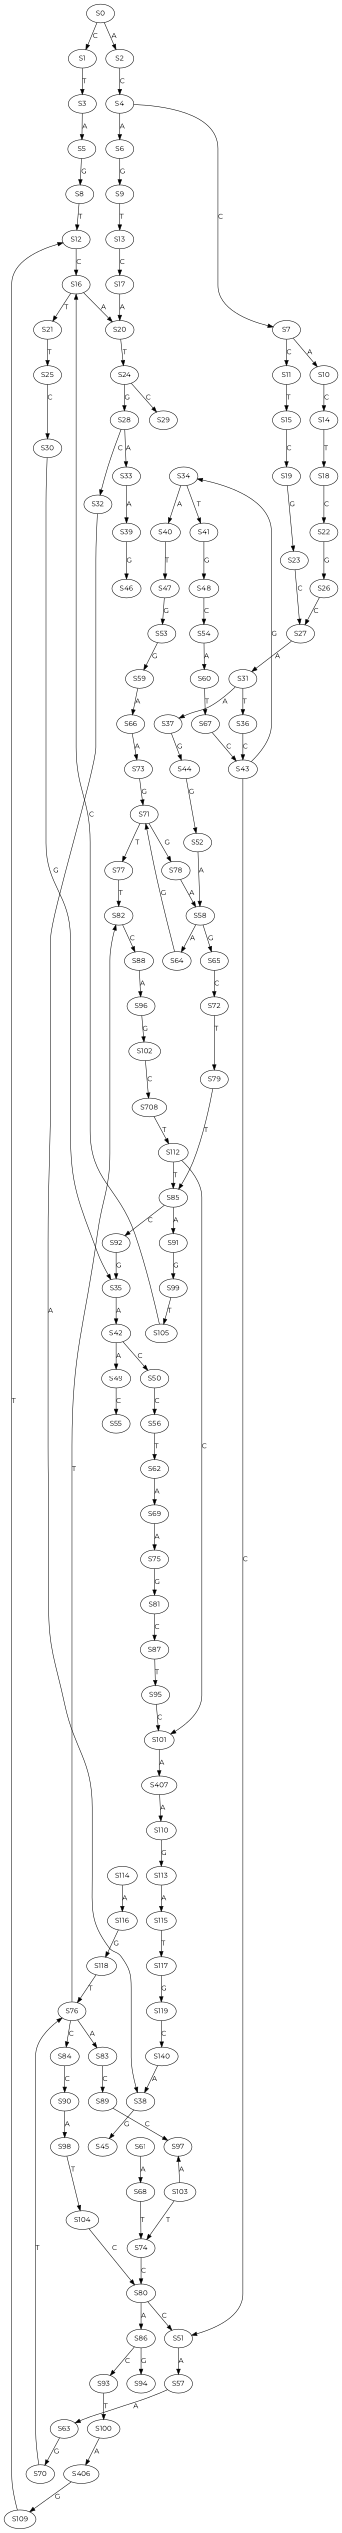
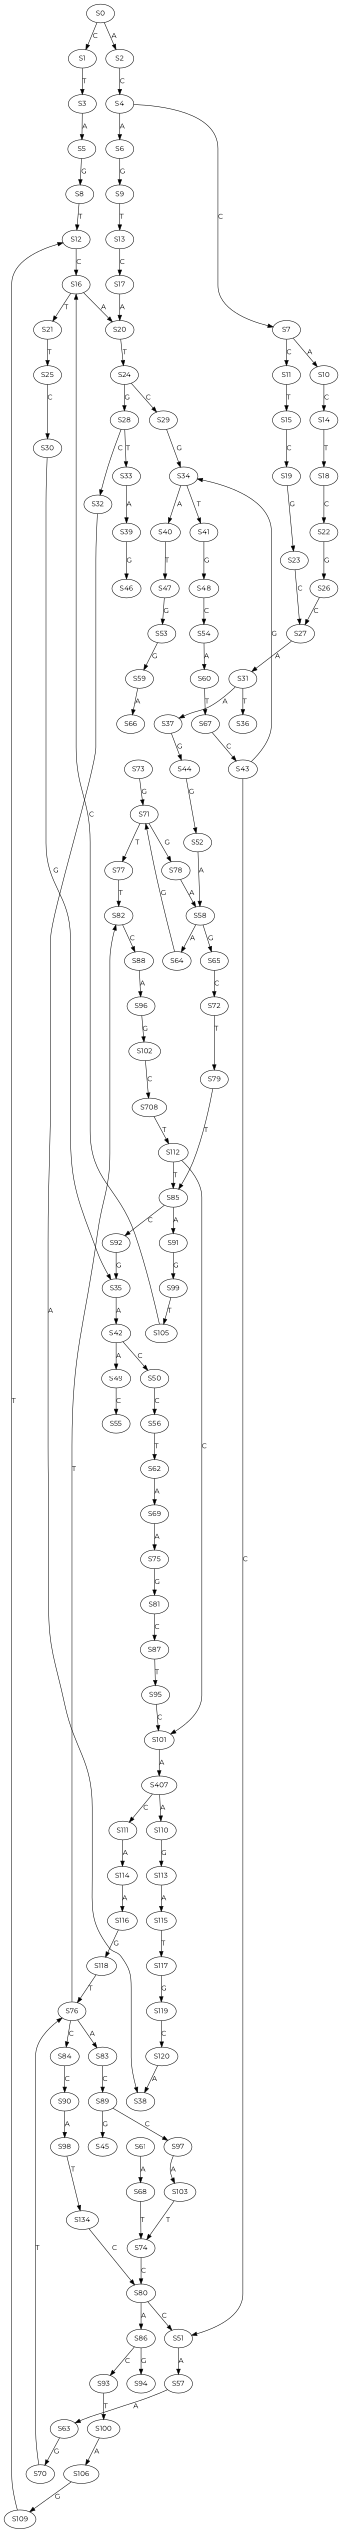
edge "S29" -> "S34": added, label "G"
edge "S28" -> "S33": label "A" -> "T"
edge "S66" -> "S73": removed, label "A"
edge "S36" -> "S43": removed, label "C"
node "S111": added
node "S140": label "S140" -> "S120"
edge "S38" -> "S45": now "S89" -> "S45"
edge "S103" -> "S97": reversed
node "S104": label "S104" -> "S134"
node "S406": label "S406" -> "S106"
